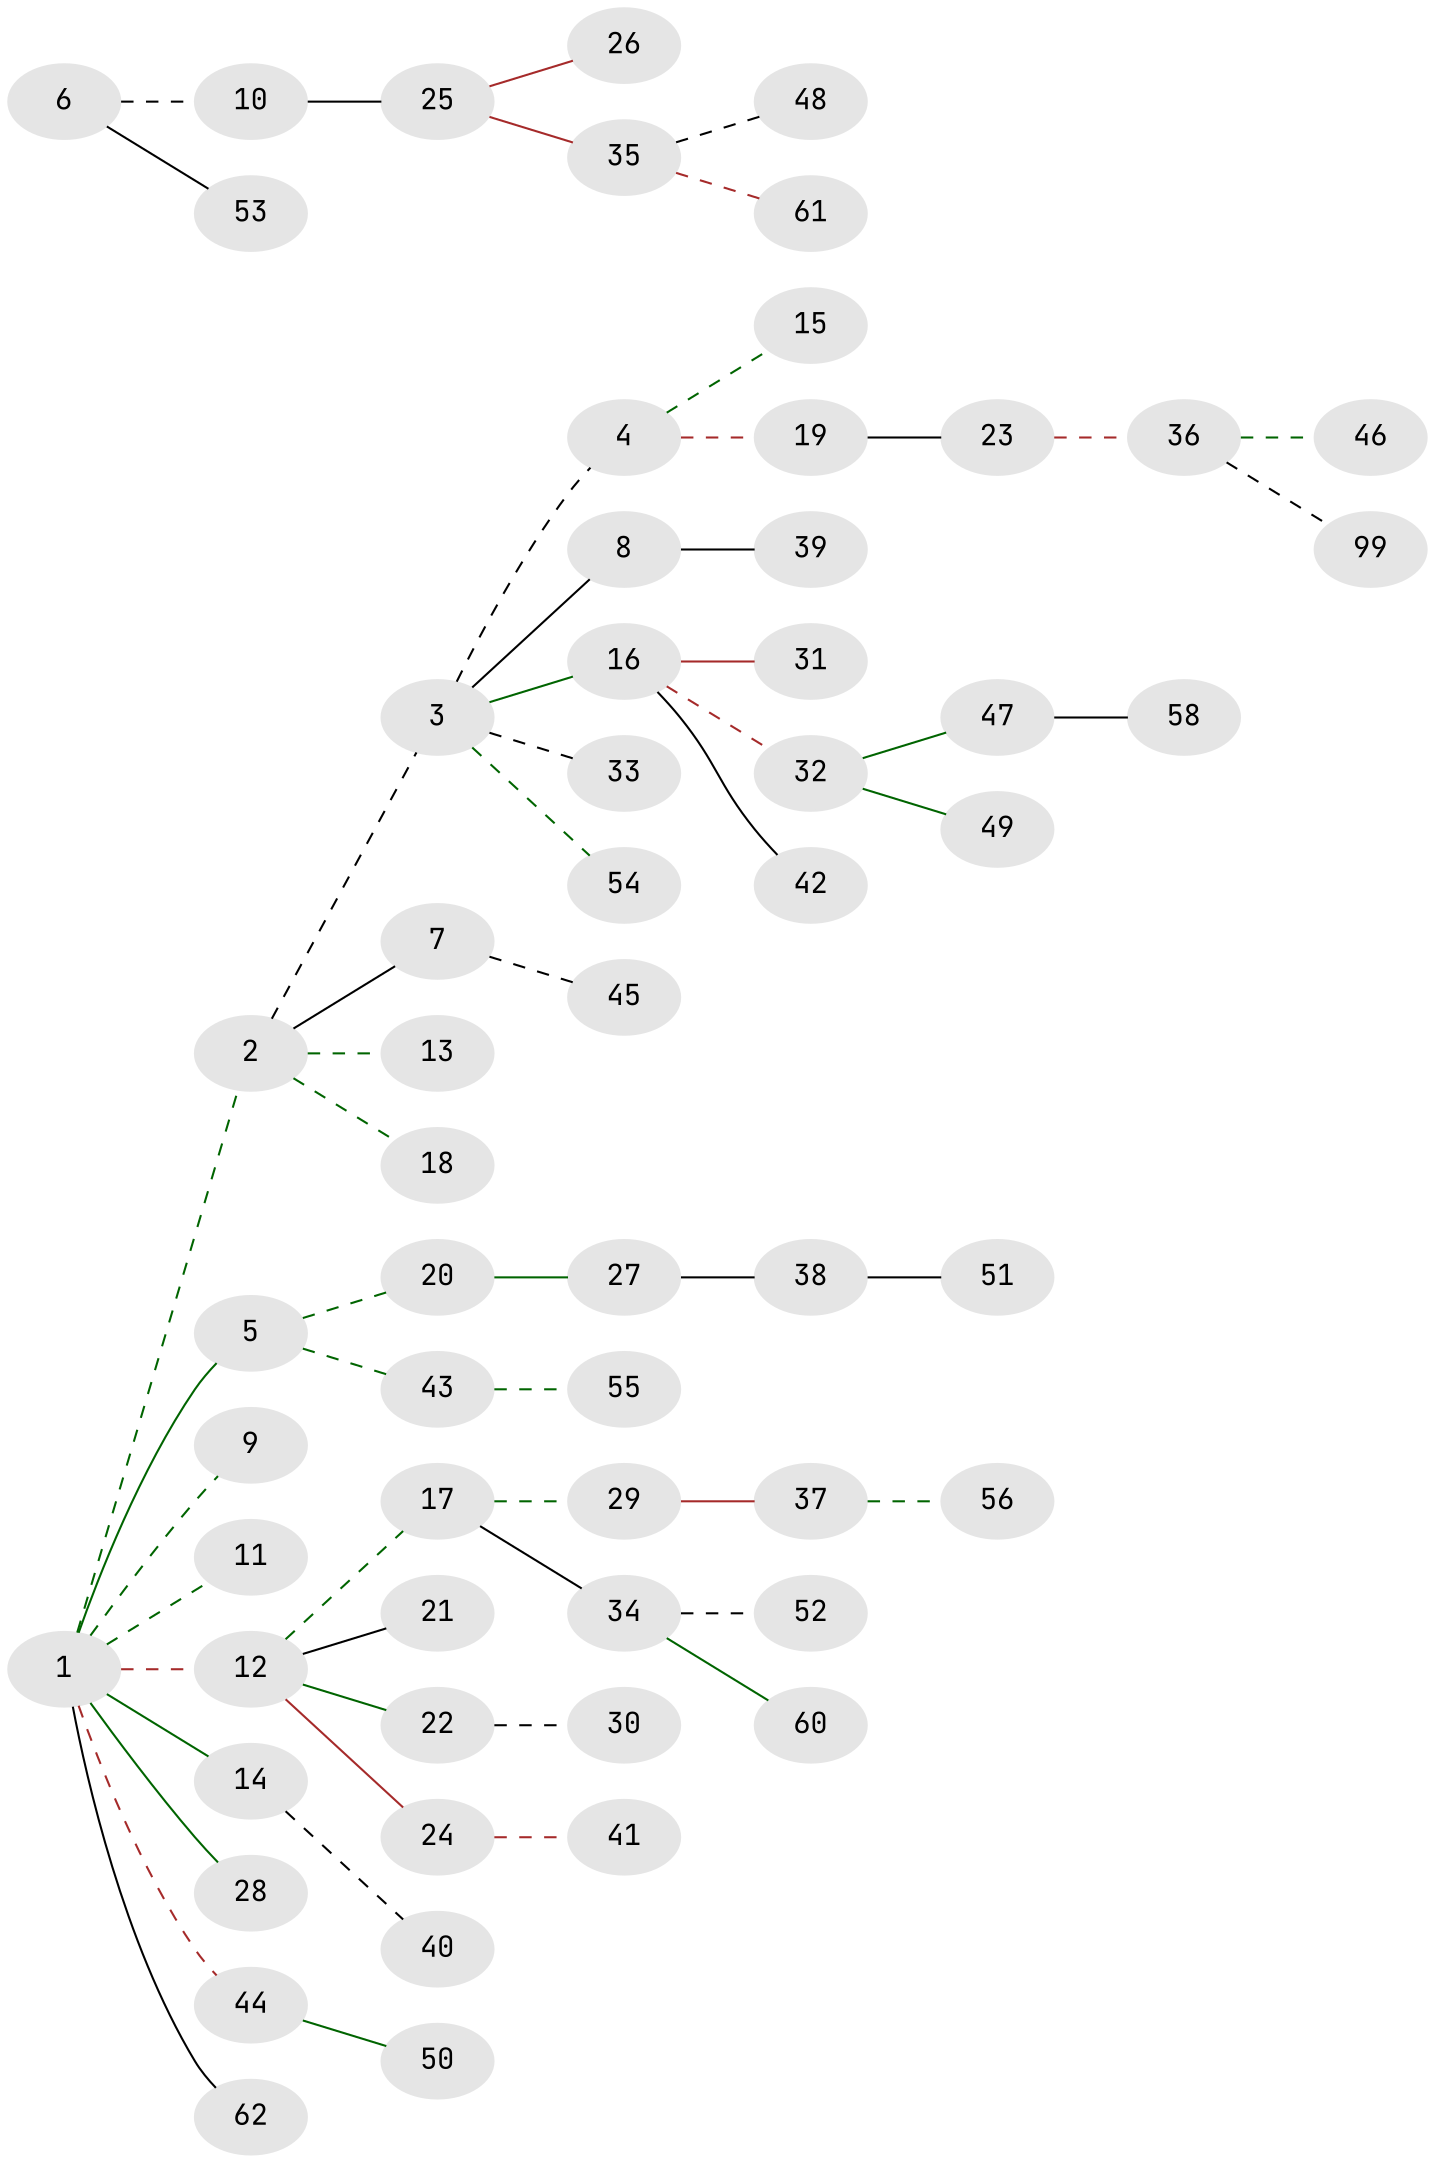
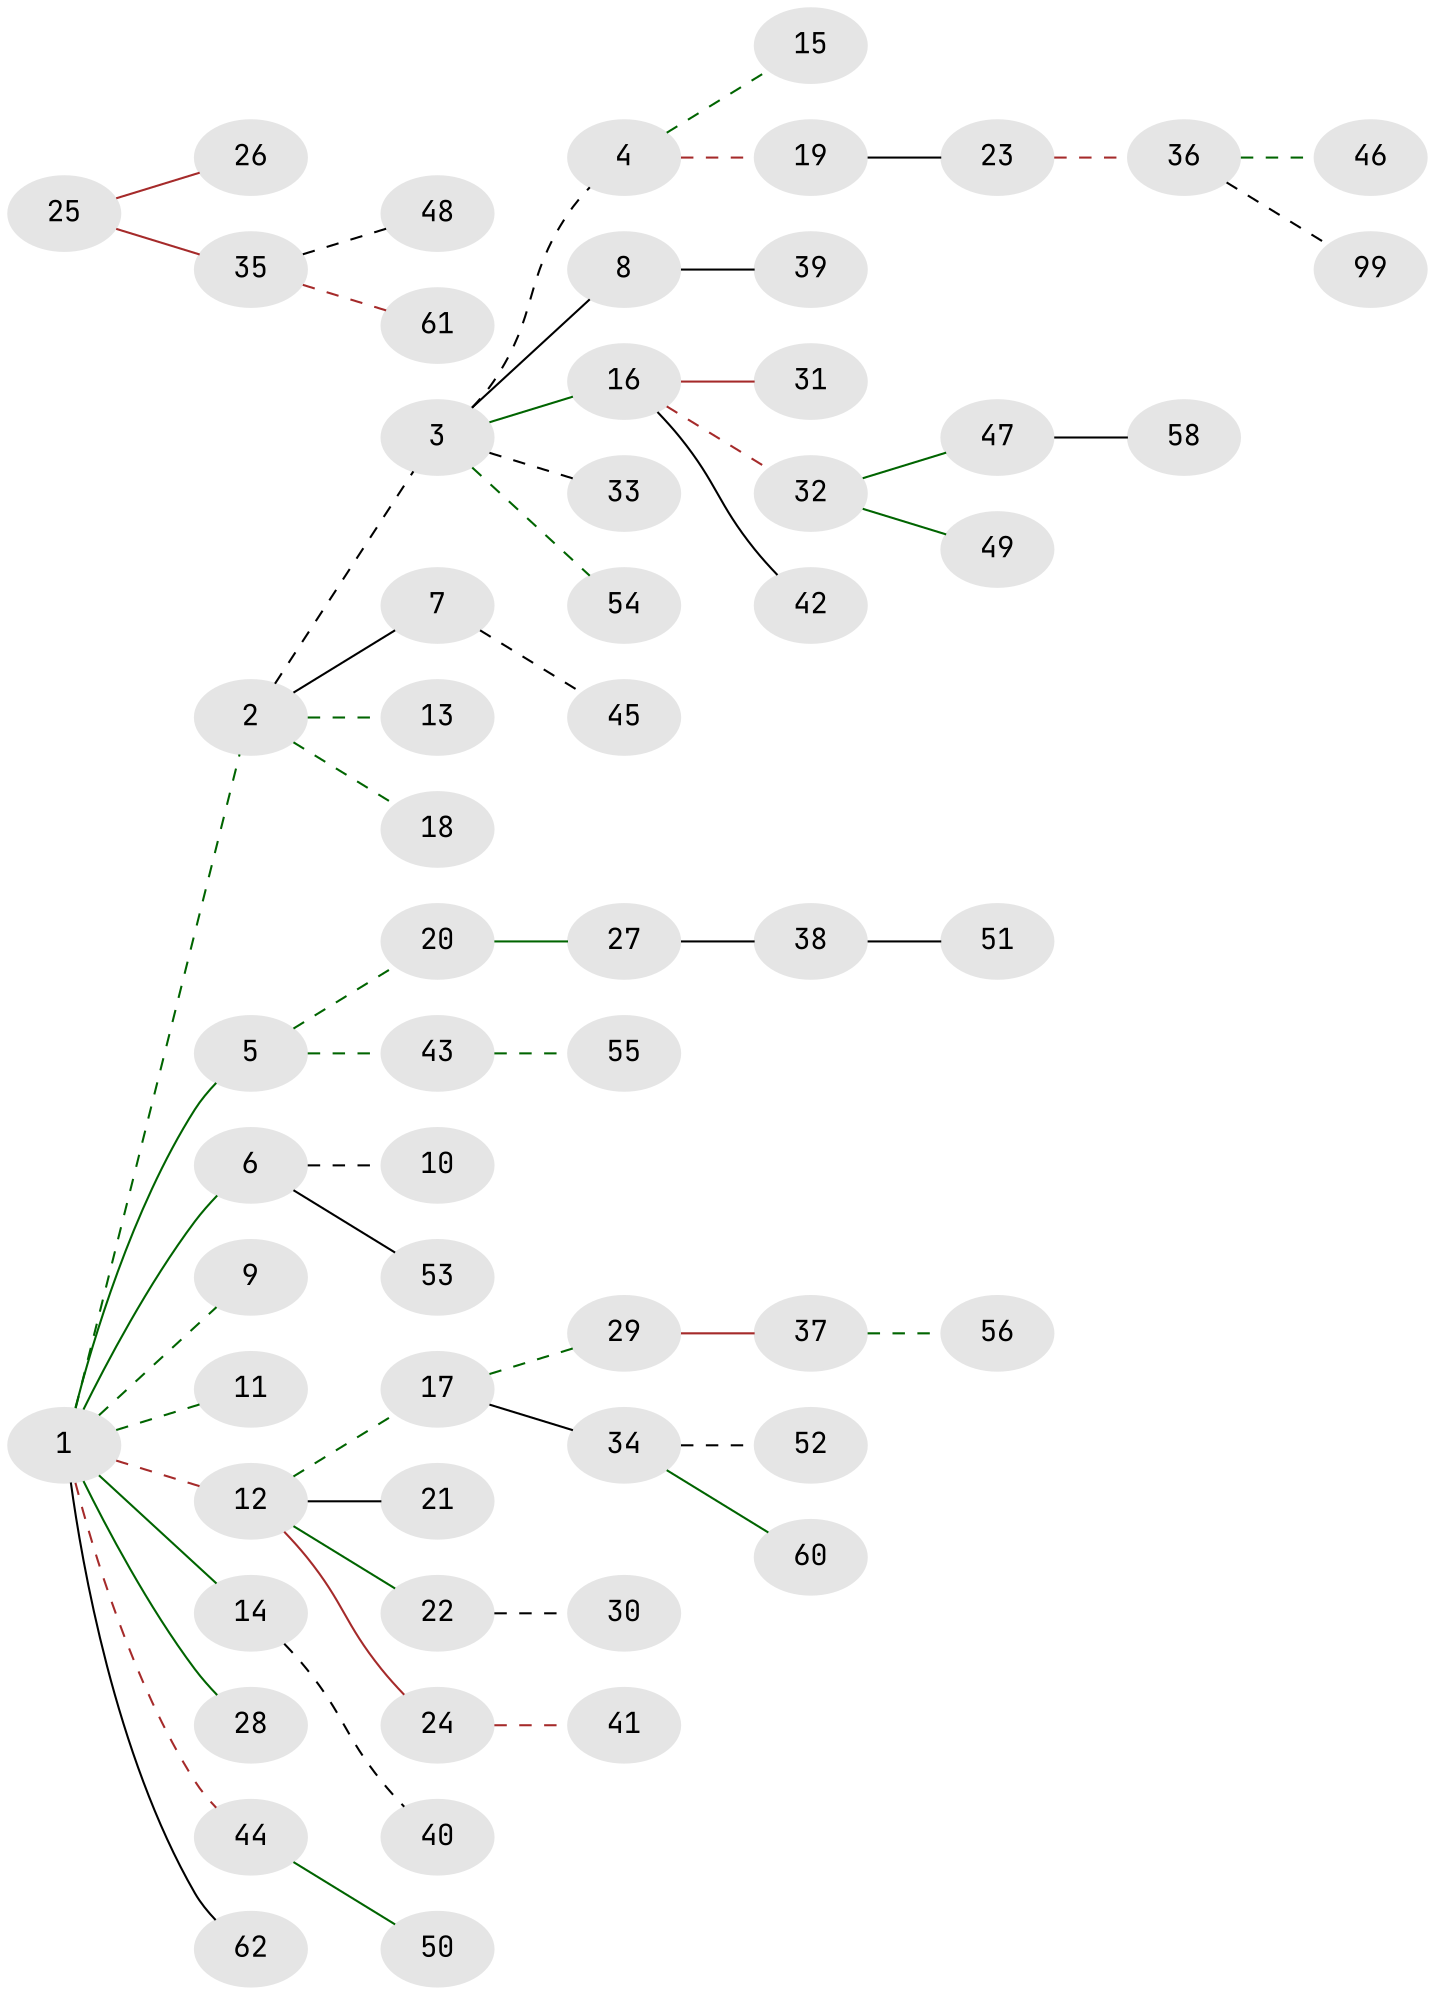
edge "10" -- "25": removed
edge "6" -- "1": added
